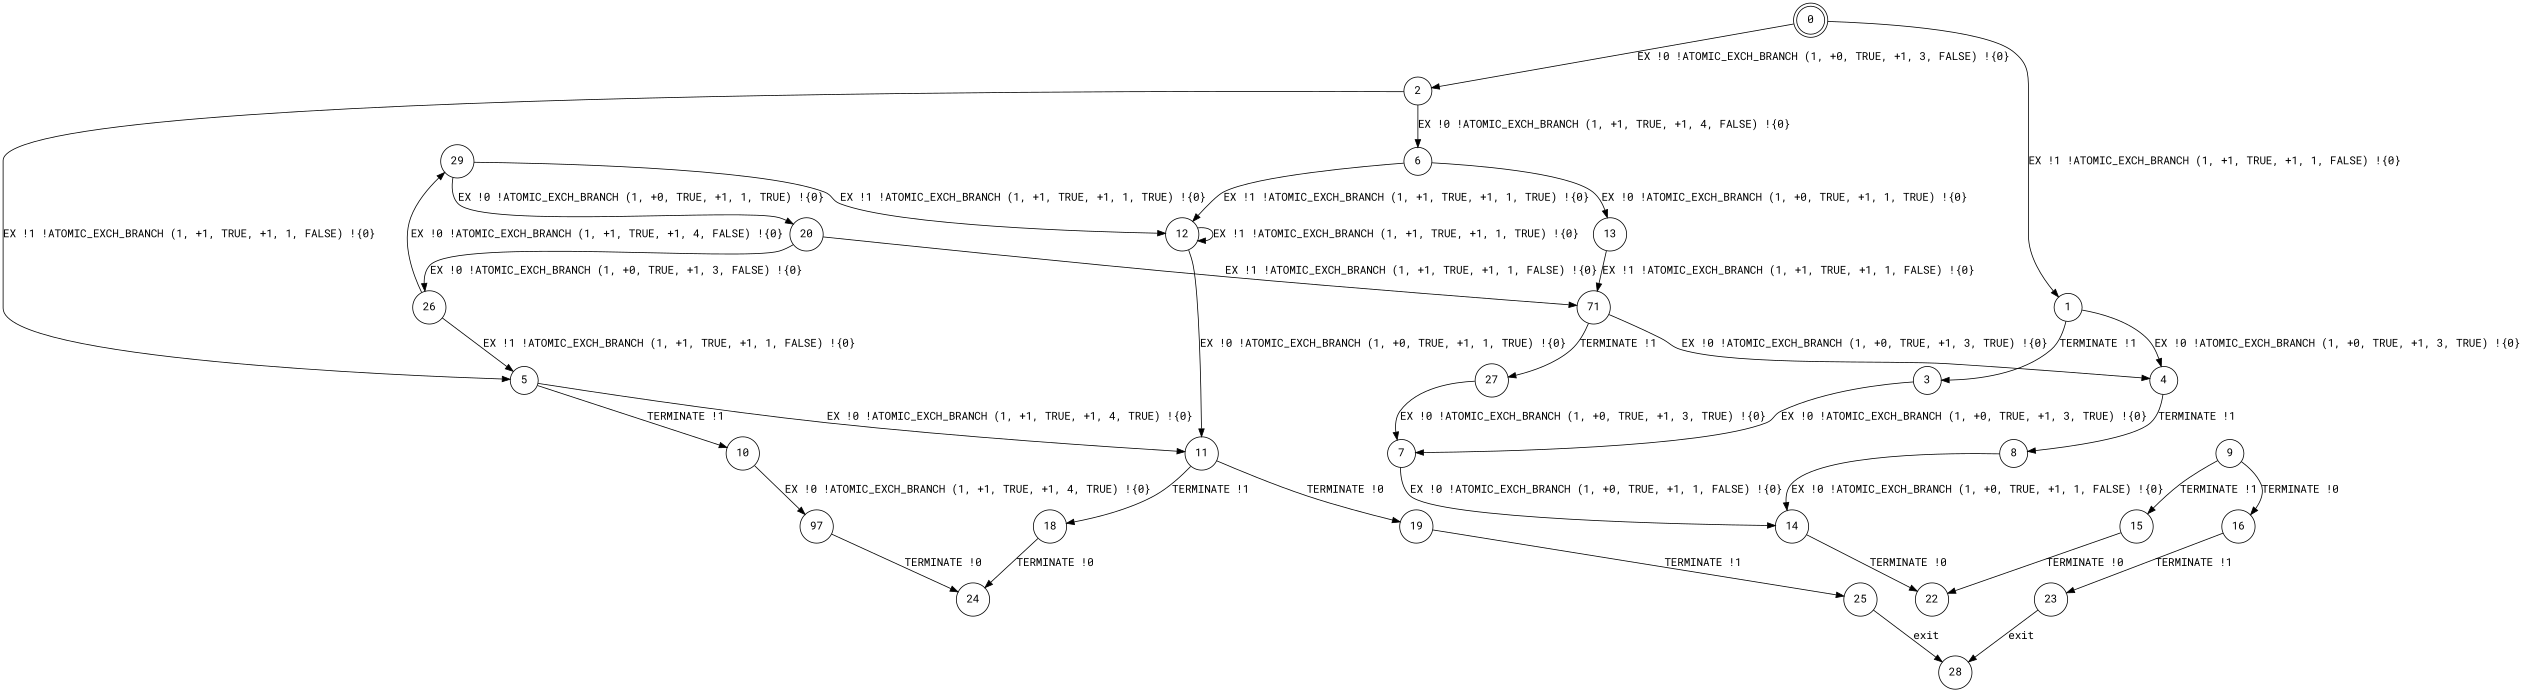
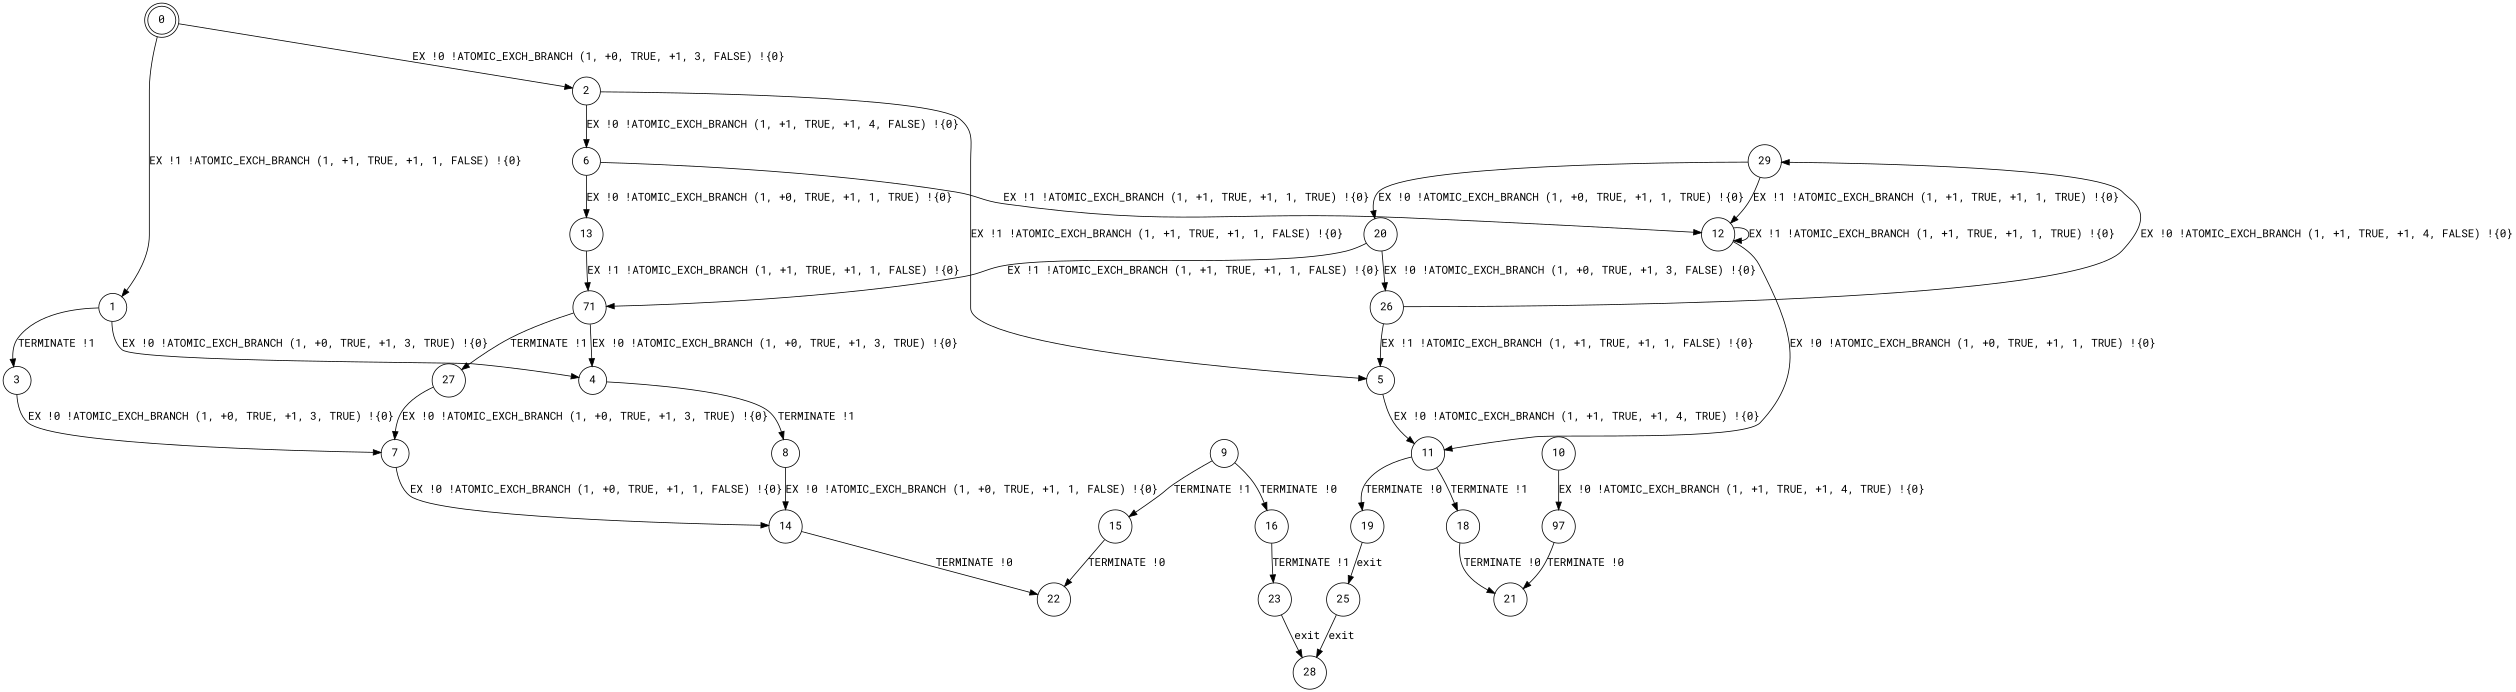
edge "5" -> "10": removed, label "TERMINATE !1"
edge "19" -> "25": label "TERMINATE !1" -> "exit"
node "24": label "24" -> "21"
